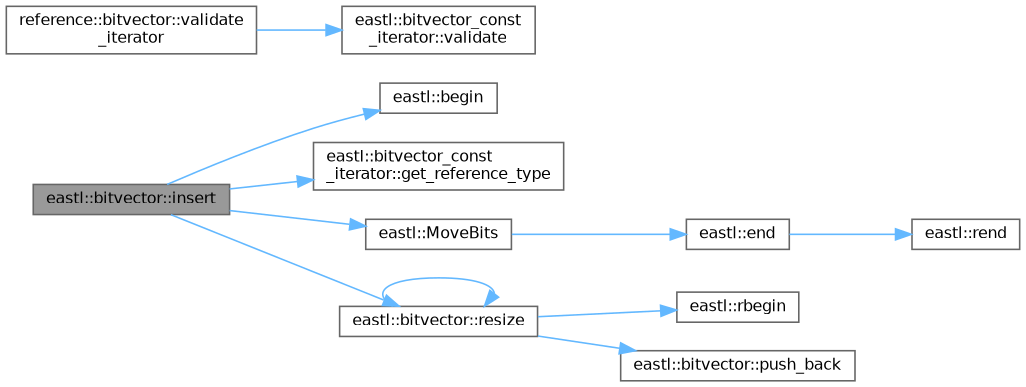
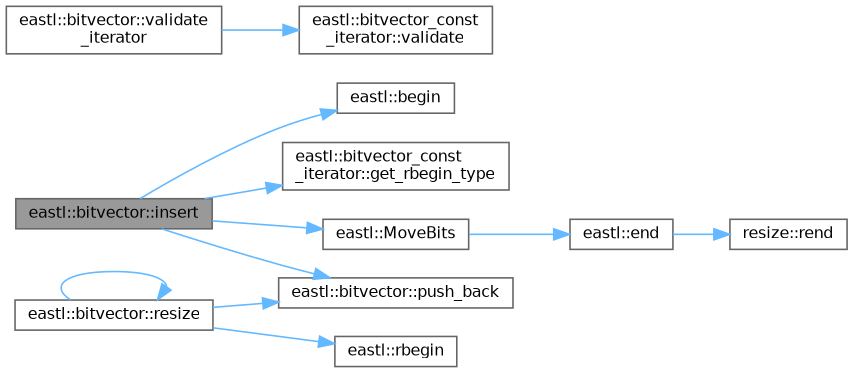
node "reference::bitvector::validate _iterator": label "reference::bitvector::validate _iterator" -> "eastl::bitvector::validate _iterator"
node "eastl::bitvector_const _iterator::get_reference_type": label "eastl::bitvector_const _iterator::get_reference_type" -> "eastl::bitvector_const _iterator::get_rbegin_type"
node "eastl::rend": label "eastl::rend" -> "resize::rend"
edge "eastl::bitvector::insert" -> "eastl::bitvector::resize": now "eastl::bitvector::insert" -> "eastl::bitvector::push_back"
